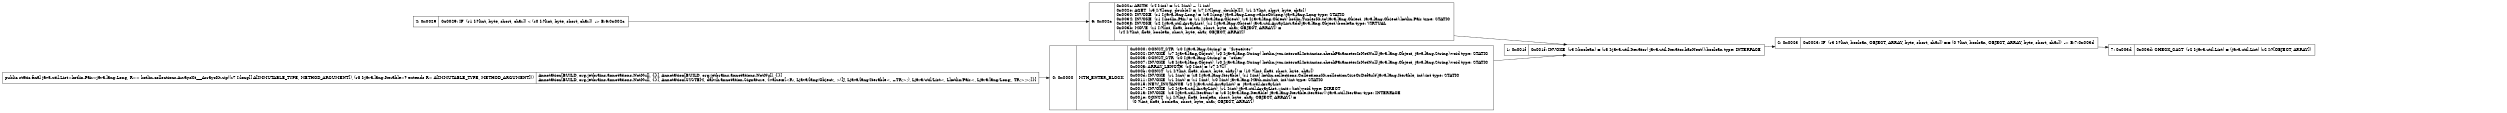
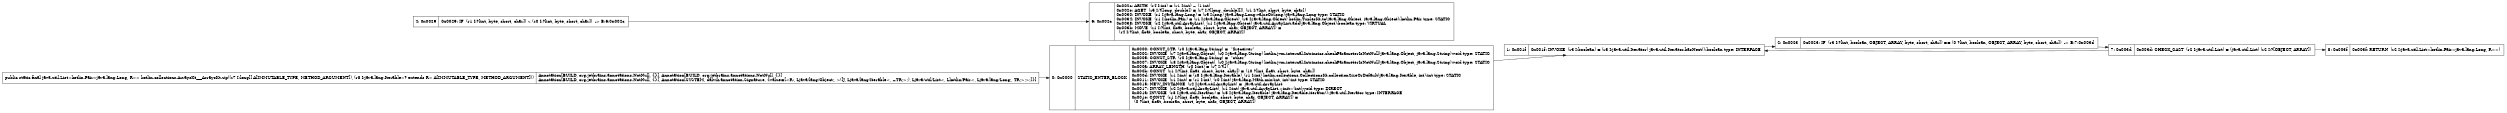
edge "6: 0x002c" -> "1: 0x001f": now "7: 0x003d" -> "1: 0x001f"
node "8: 0x003f": added
node "0: 0x0000": text "MTH_ENTER_BLOCK" -> "STATIC_ENTER_BLOCK"
